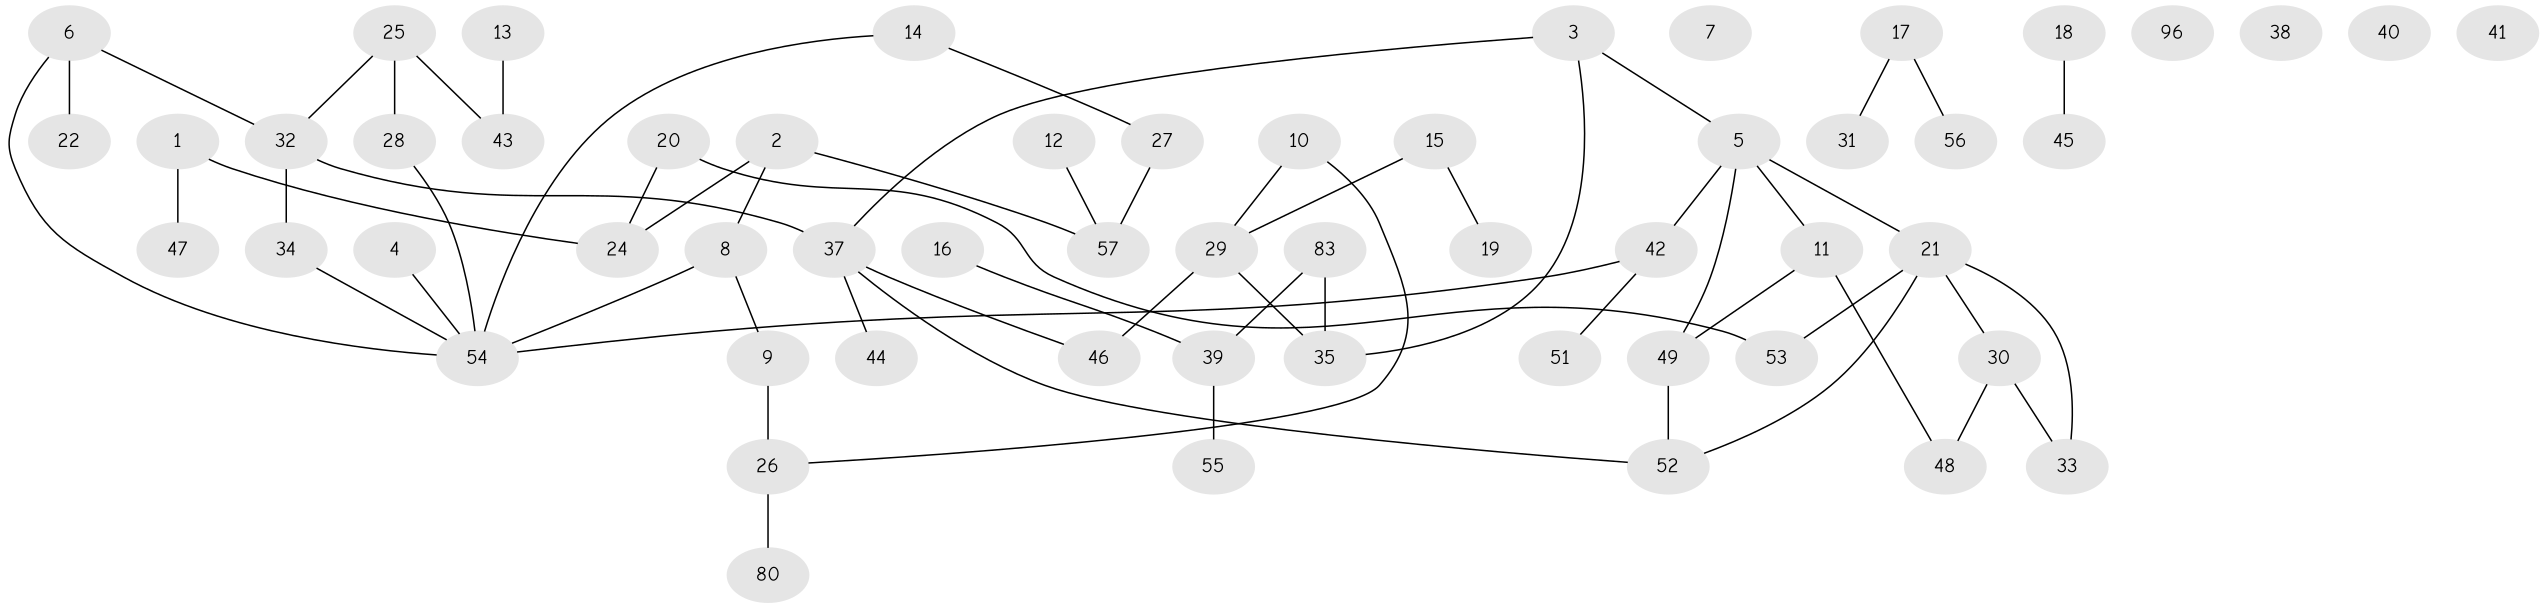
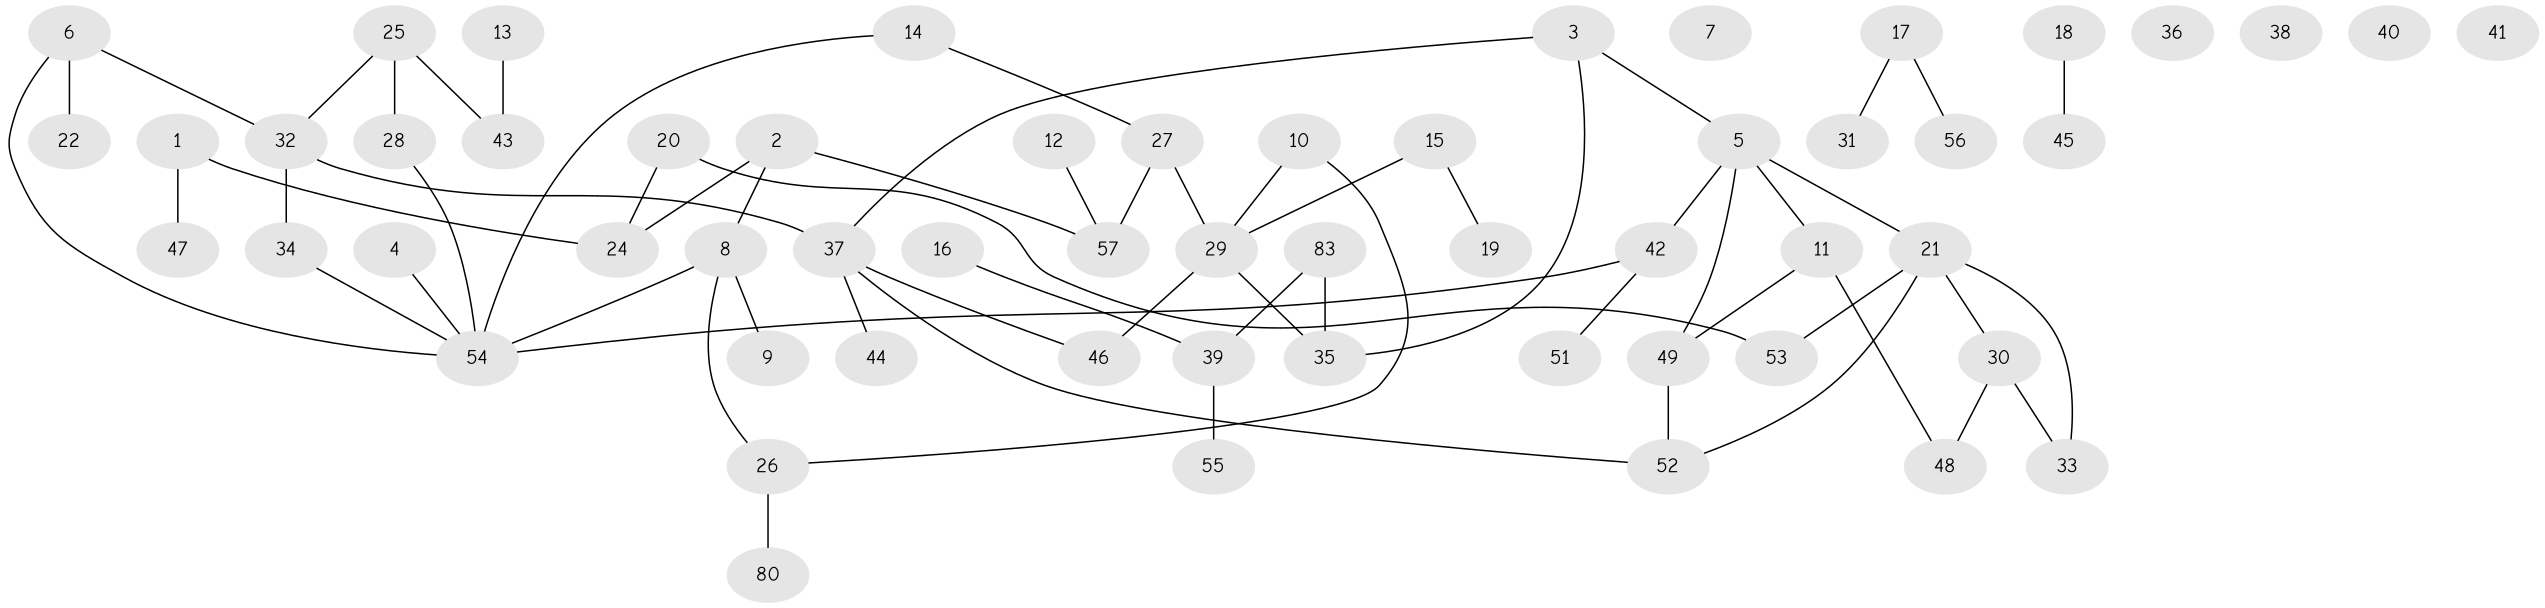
node "96": label "96" -> "36"
edge "27" -- "29": added
edge "9" -- "26": now "8" -- "26"
